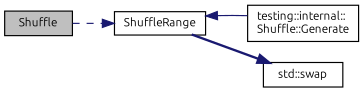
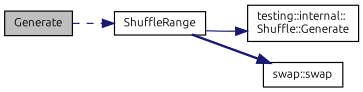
edge "testing::internal:: Shuffle::Generate" -> "ShuffleRange": reversed
node "Shuffle": label "Shuffle" -> "Generate"
node "std::swap": label "std::swap" -> "swap::swap"
